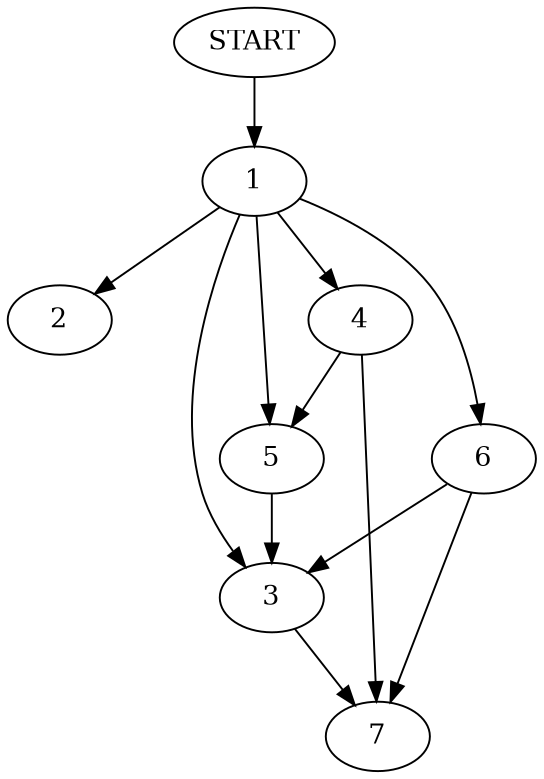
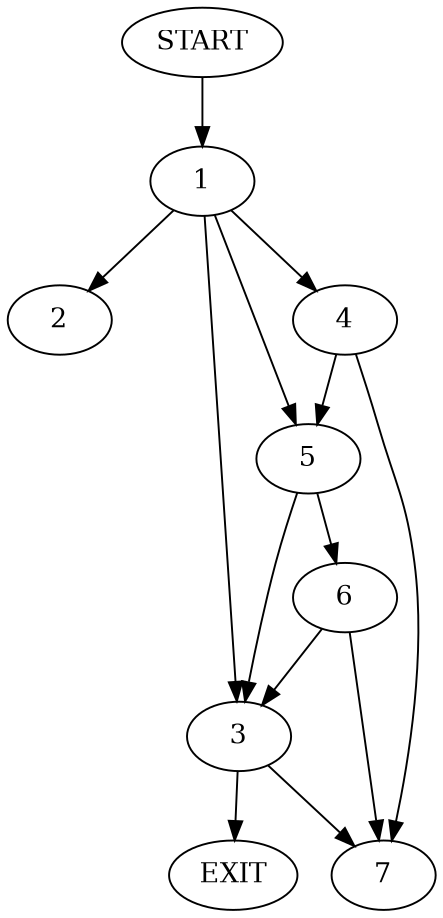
edge "1" -> "6": now "5" -> "6"
node "EXIT": added
